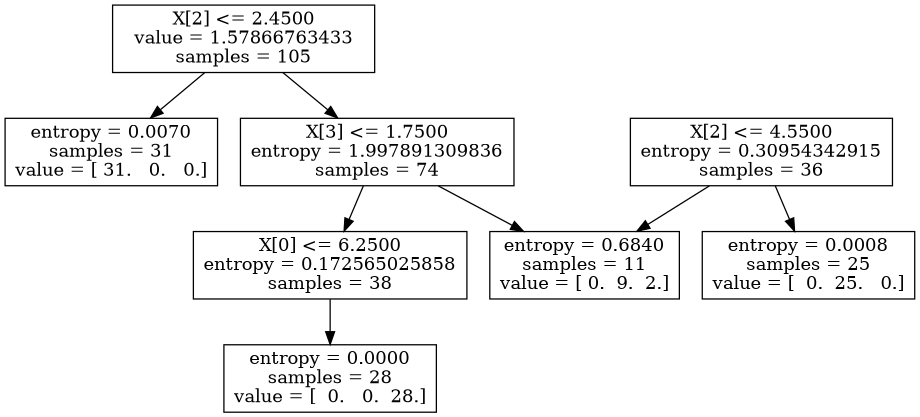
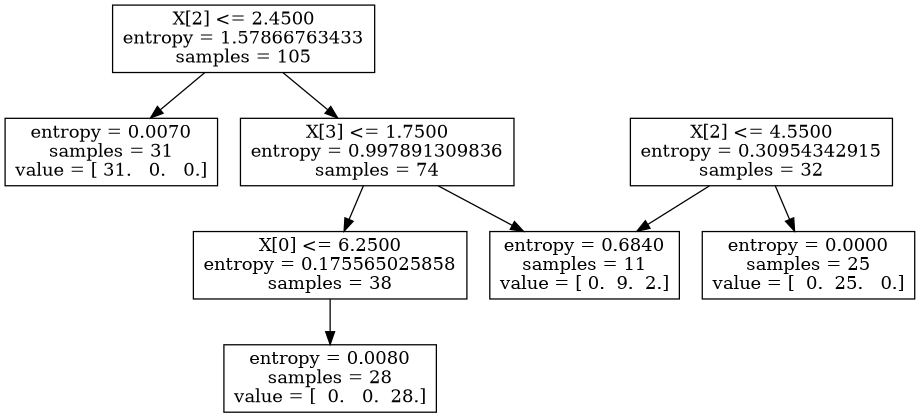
node "X[2] <= 2.4500 value = 1.57866763433 samples = 105": label "X[2] <= 2.4500 value = 1.57866763433 samples = 105" -> "X[2] <= 2.4500 entropy = 1.57866763433 samples = 105"
node "X[3] <= 1.7500 entropy = 1.997891309836 samples = 74": label "X[3] <= 1.7500 entropy = 1.997891309836 samples = 74" -> "X[3] <= 1.7500 entropy = 0.997891309836 samples = 74"
node "X[2] <= 4.5500 entropy = 0.30954342915 samples = 36": label "X[2] <= 4.5500 entropy = 0.30954342915 samples = 36" -> "X[2] <= 4.5500 entropy = 0.30954342915 samples = 32"
node "X[0] <= 6.2500 entropy = 0.172565025858 samples = 38": label "X[0] <= 6.2500 entropy = 0.172565025858 samples = 38" -> "X[0] <= 6.2500 entropy = 0.175565025858 samples = 38"
node "entropy = 0.0008 samples = 25 value = [  0.  25.   0.]": label "entropy = 0.0008 samples = 25 value = [  0.  25.   0.]" -> "entropy = 0.0000 samples = 25 value = [  0.  25.   0.]"
node "entropy = 0.0000 samples = 28 value = [  0.   0.  28.]": label "entropy = 0.0000 samples = 28 value = [  0.   0.  28.]" -> "entropy = 0.0080 samples = 28 value = [  0.   0.  28.]"
